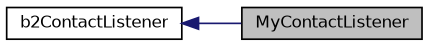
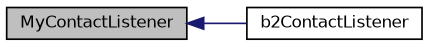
edge "MyContactListener" -> "b2ContactListener": reversed
